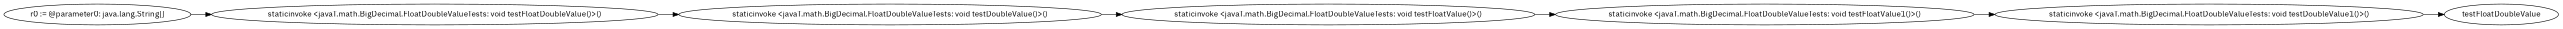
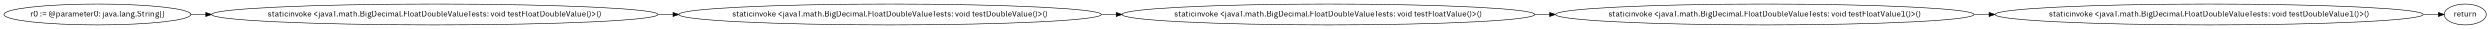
node "testFloatDoubleValue": label "testFloatDoubleValue" -> "return"
